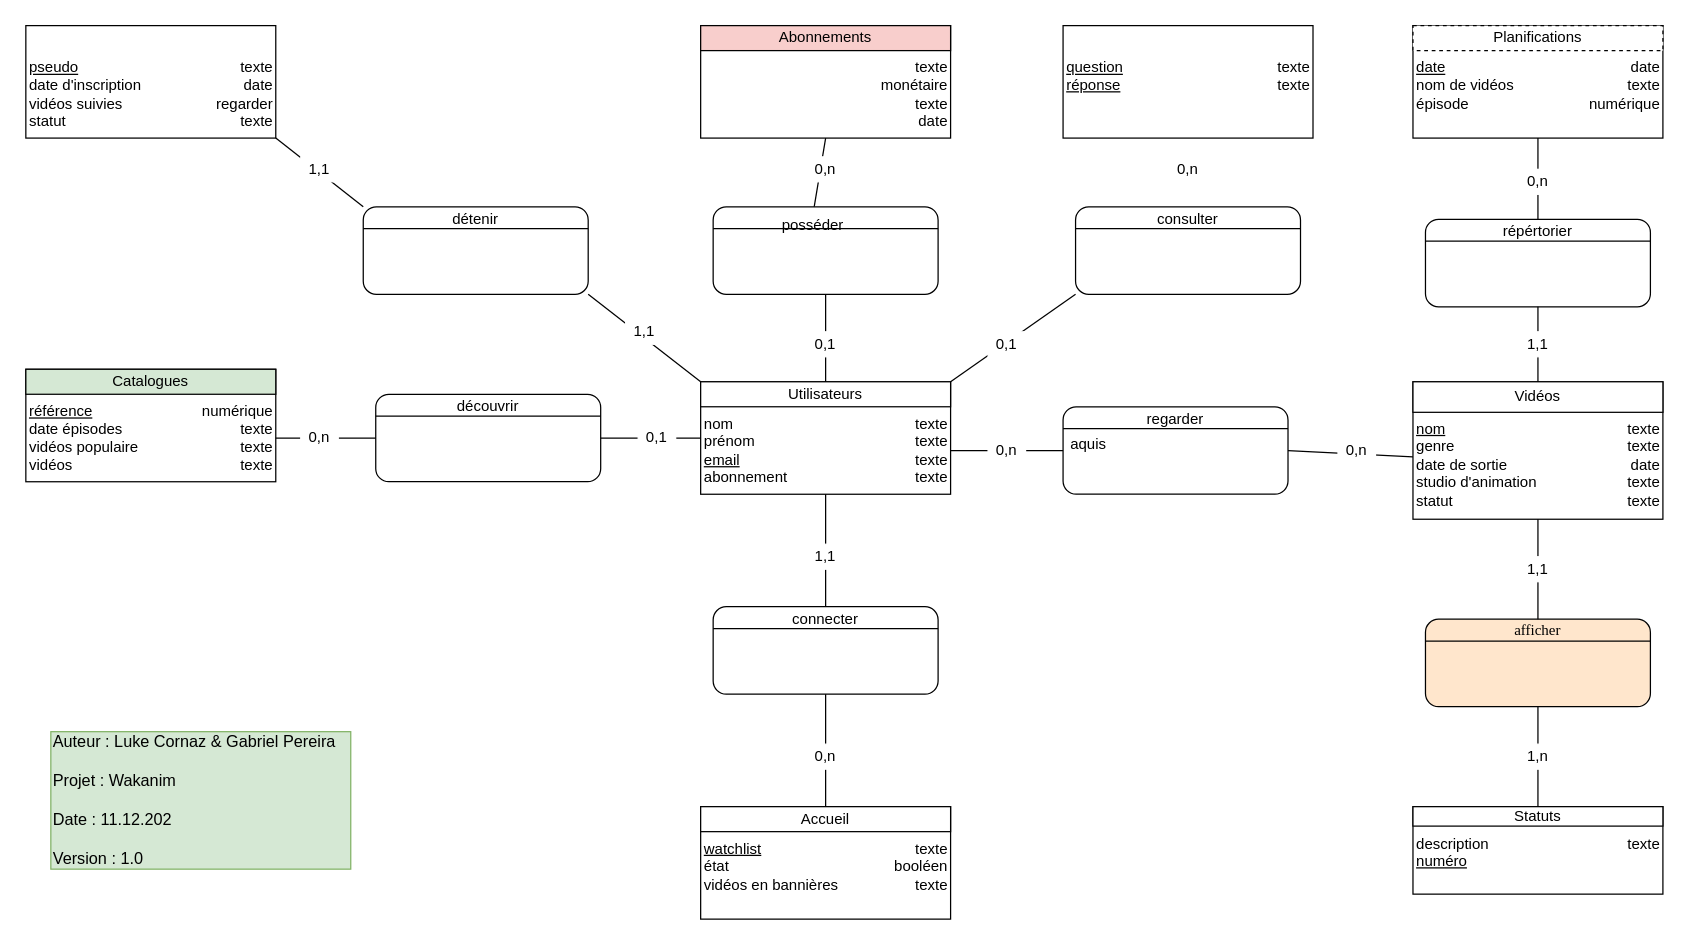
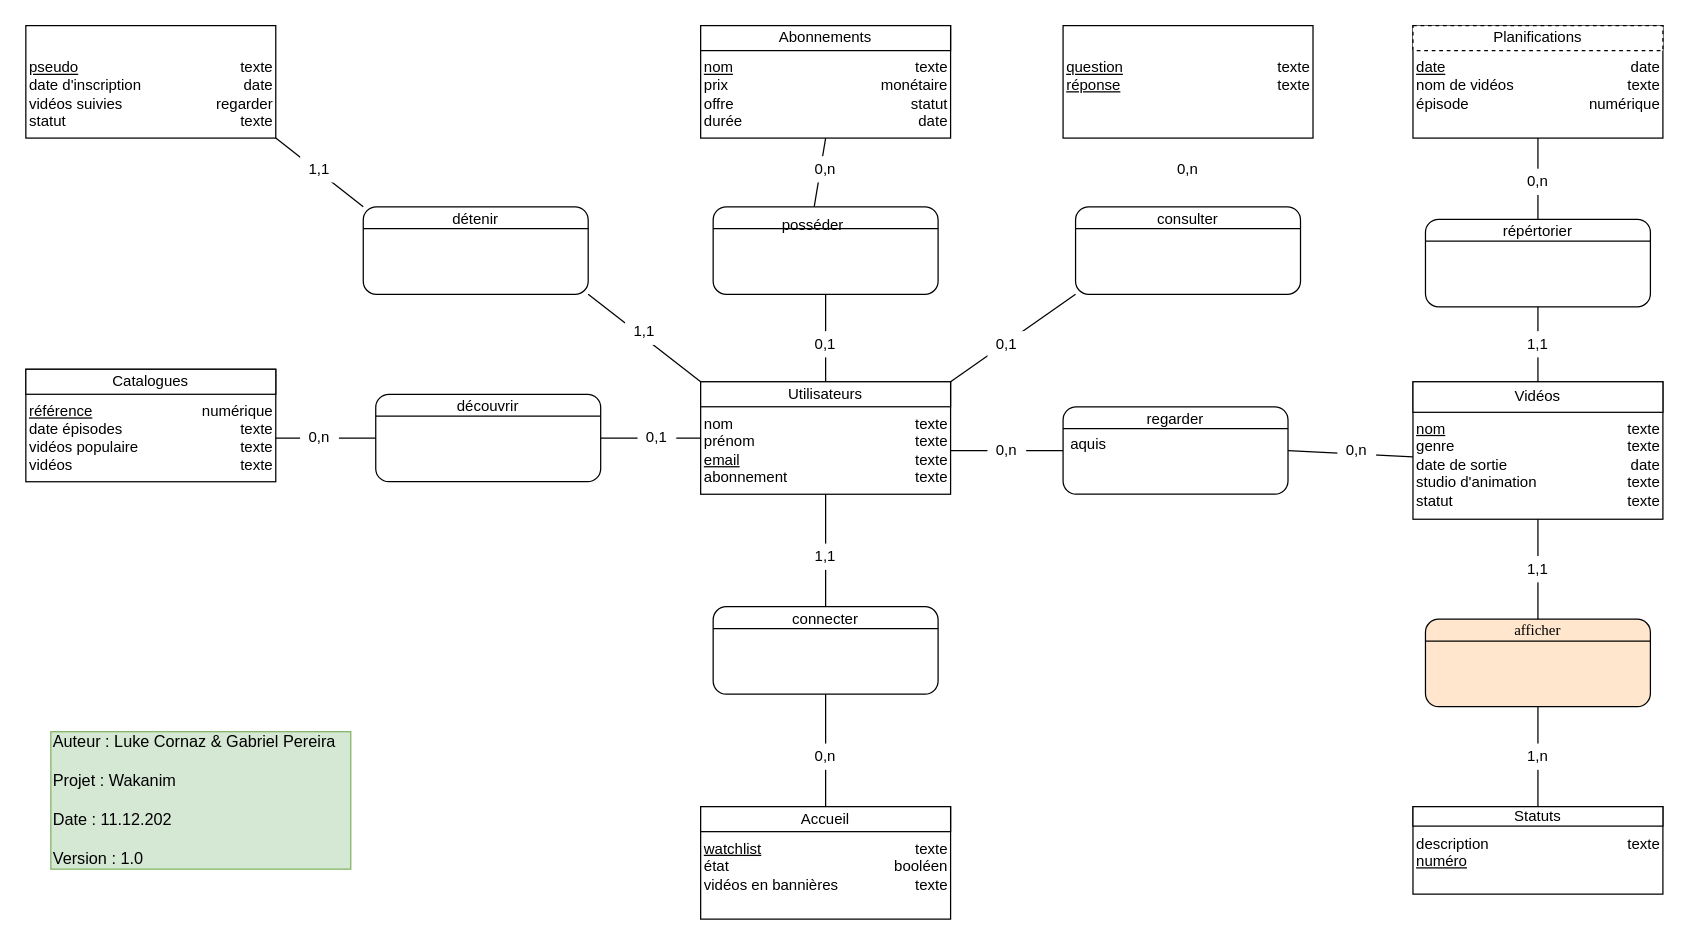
node "Abonnements": fillcolor #f8cecc -> #ffffff
node "nom prix offre durée": added
node "texte monétaire texte date": label "texte monétaire texte date" -> "texte monétaire statut date"
node "Catalogues": fillcolor #d5e8d4 -> #ffffff
